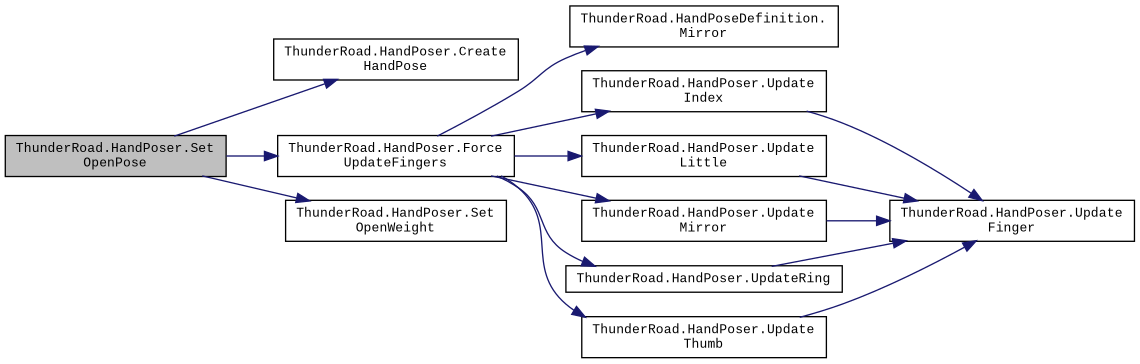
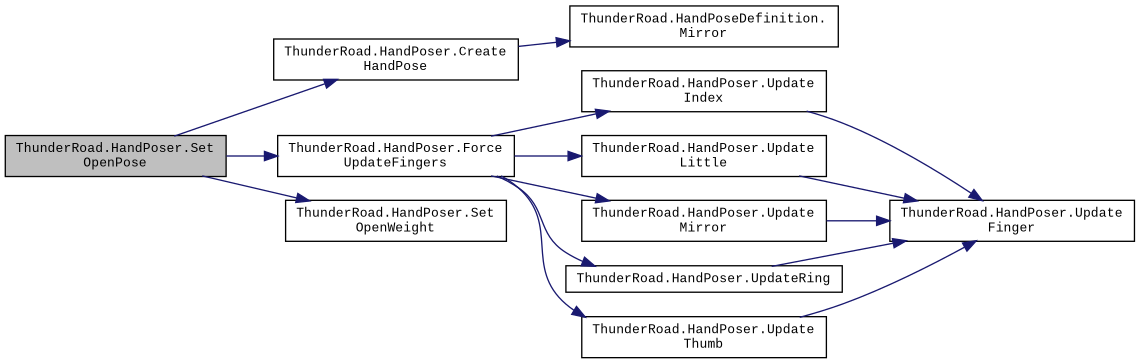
edge "ThunderRoad.HandPoser.Force UpdateFingers" -> "ThunderRoad.HandPoseDefinition. Mirror": now "ThunderRoad.HandPoser.Create HandPose" -> "ThunderRoad.HandPoseDefinition. Mirror"
